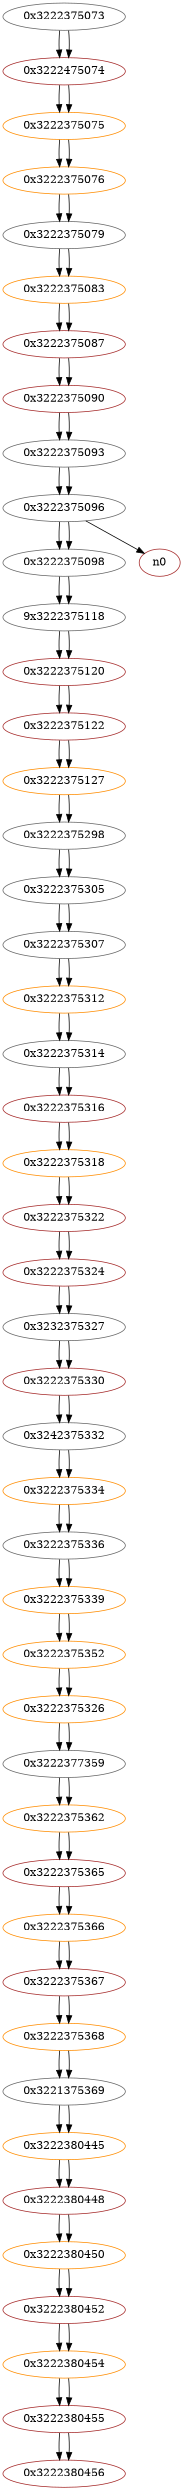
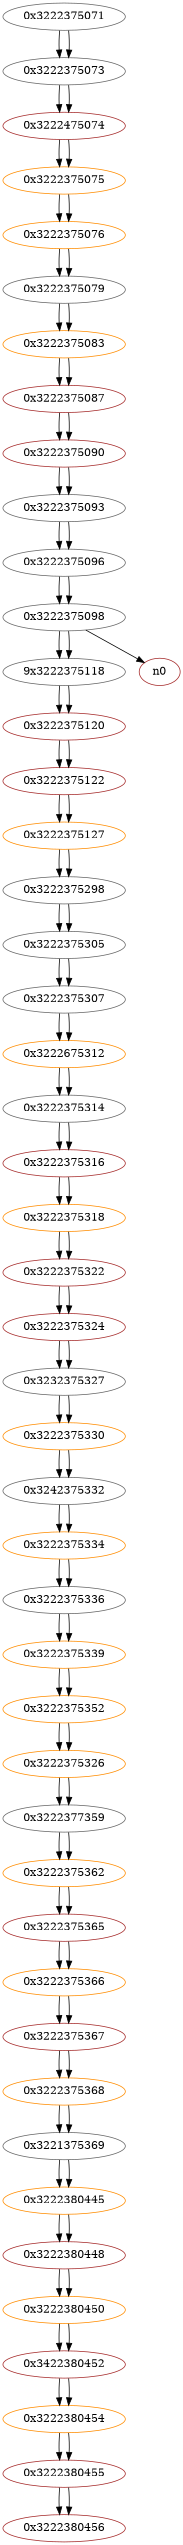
node "0x3222375071": added
edge "0x3222375096" -> "n0": now "0x3222375098" -> "n0"
node "0x3222375312": label "0x3222375312" -> "0x3222675312"
node "0x3222375330": color brown -> darkorange
node "0x3222380452": label "0x3222380452" -> "0x3422380452"
